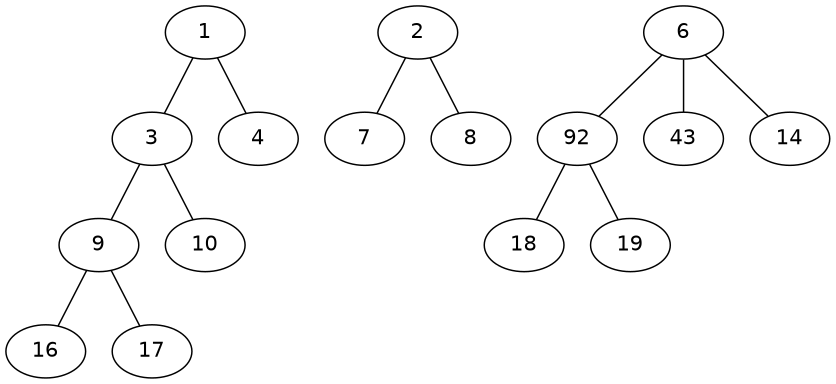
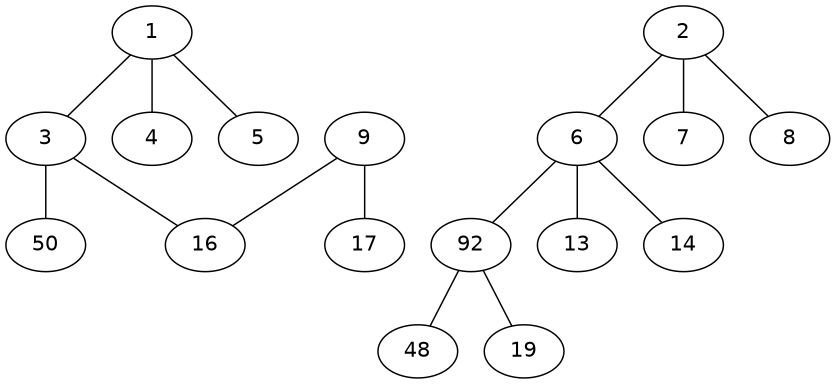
edge "2" -- "6": added
node "5": added
node "43": label "43" -> "13"
edge "3" -- "9": now "3" -- "16"
node "10": label "10" -> "50"
node "18": label "18" -> "48"
